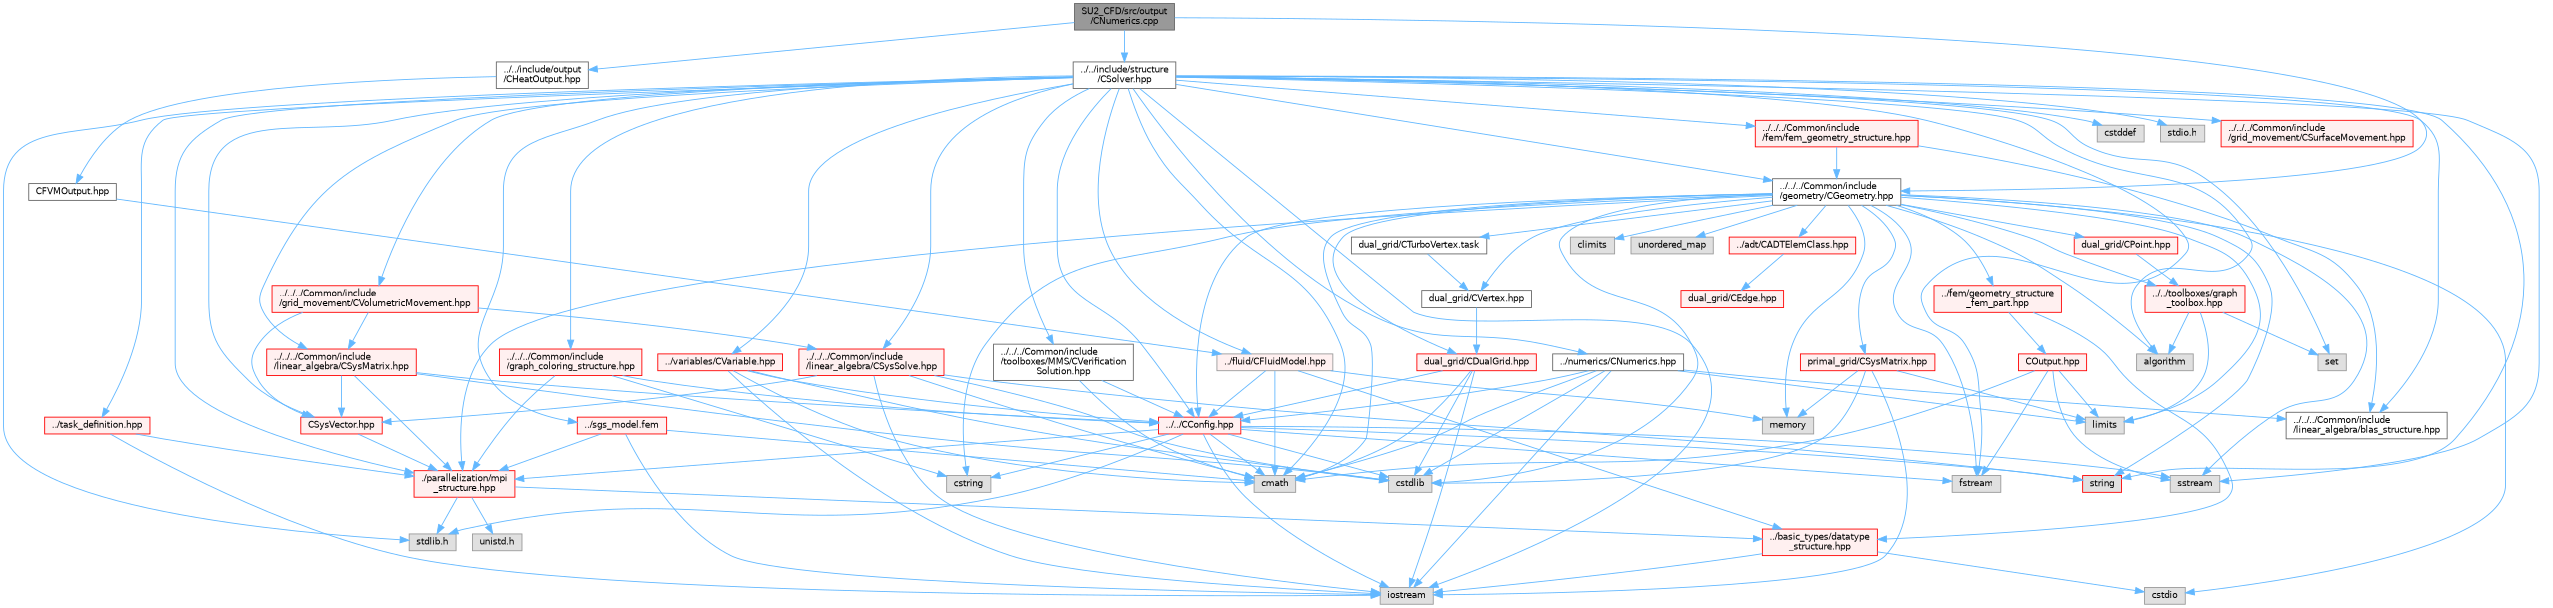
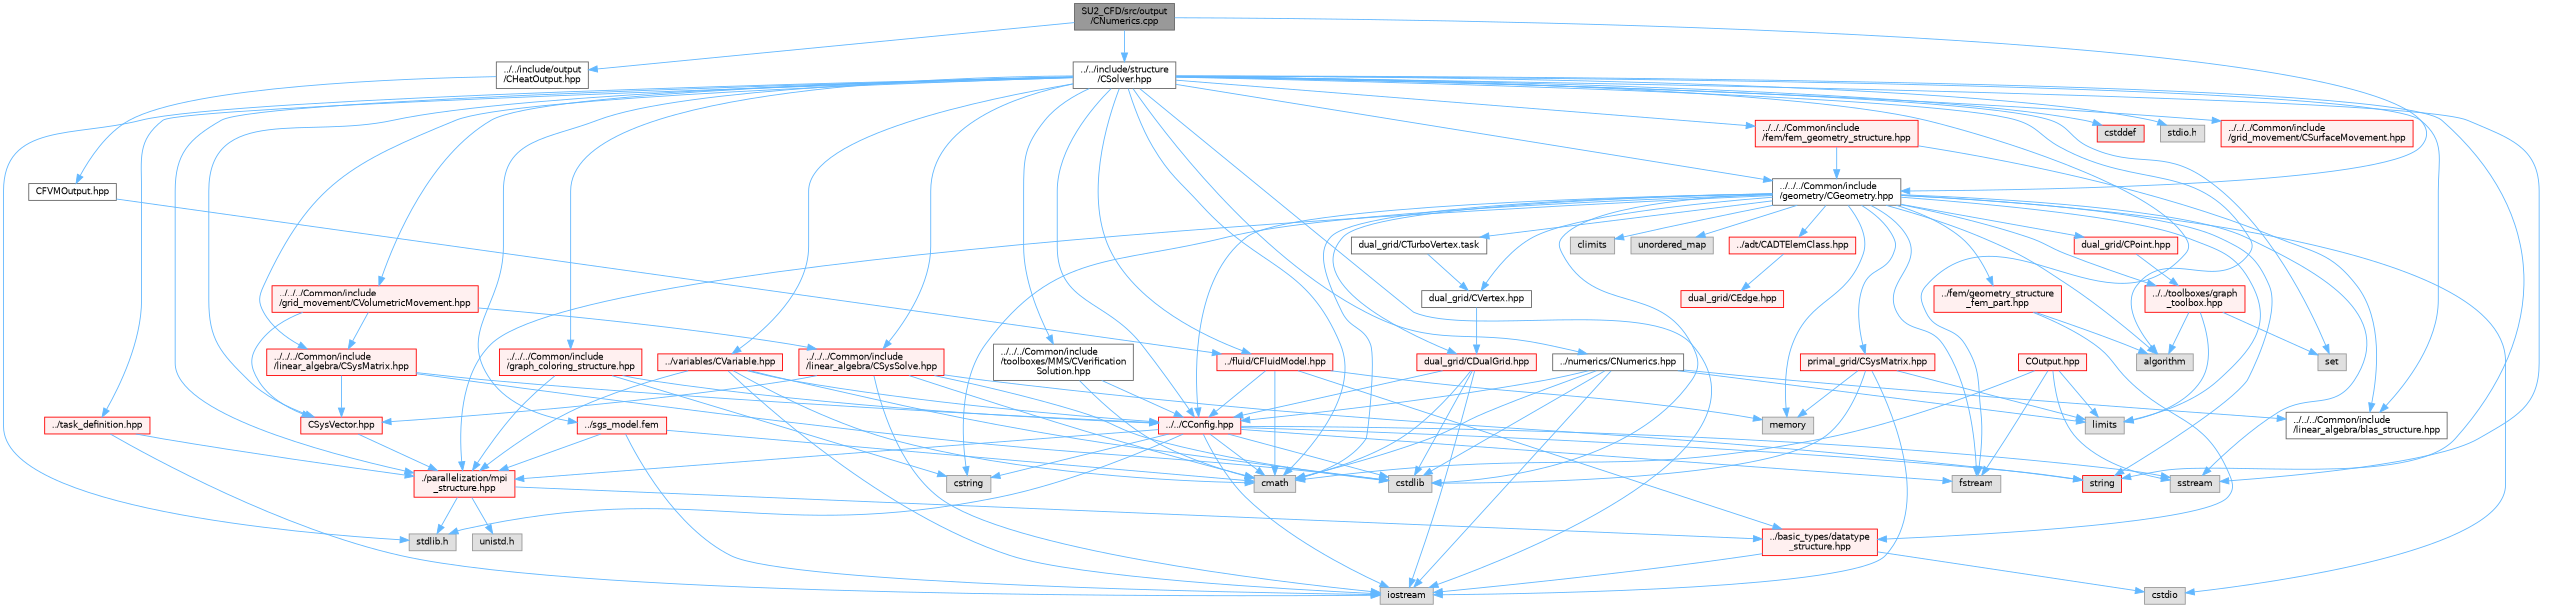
node "cstddef": color grey60 -> red
edge "../fem/geometry_structure _fem_part.hpp" -> "COutput.hpp": now "../fem/geometry_structure _fem_part.hpp" -> "algorithm"
node "../fluid/CFluidModel.hpp": color grey60 -> red
edge "../../../Common/include /linear_algebra/CSysMatrix.hpp" -> "./parallelization/mpi _structure.hpp": now "../variables/CVariable.hpp" -> "./parallelization/mpi _structure.hpp"
